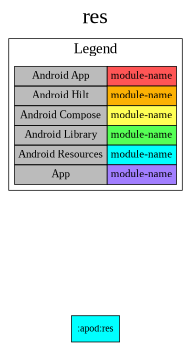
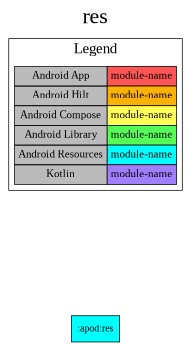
node "Android App": text "App" -> "Kotlin"
